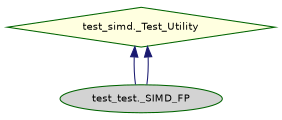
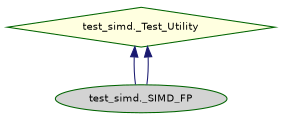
node "test_test._SIMD_FP": label "test_test._SIMD_FP" -> "test_simd._SIMD_FP"
